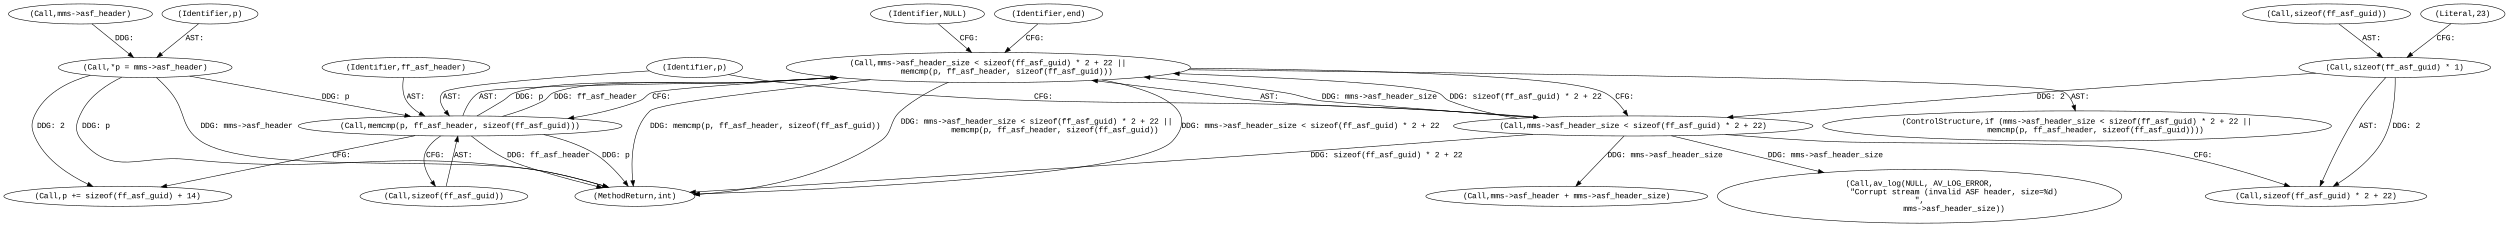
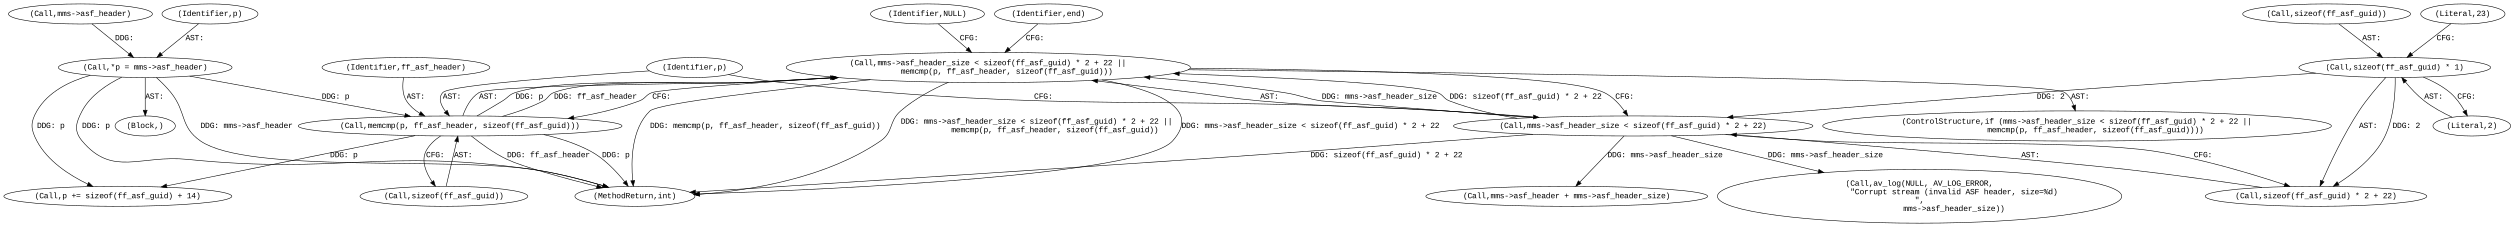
edge "(Call,*p = mms->asf_header)" -> "(Call,p += sizeof(ff_asf_guid) + 14)": label "DDG: 2" -> "DDG: p"
node "(Block,)": added
node "(Literal,2)": added
edge "(Call,memcmp(p, ff_asf_header, sizeof(ff_asf_guid)))" -> "(Call,p += sizeof(ff_asf_guid) + 14)": label "CFG: " -> "DDG: p"
edge "(Call,sizeof(ff_asf_guid) * 2 + 22)" -> "(Call,mms->asf_header_size < sizeof(ff_asf_guid) * 2 + 22)": added, label "AST:"
